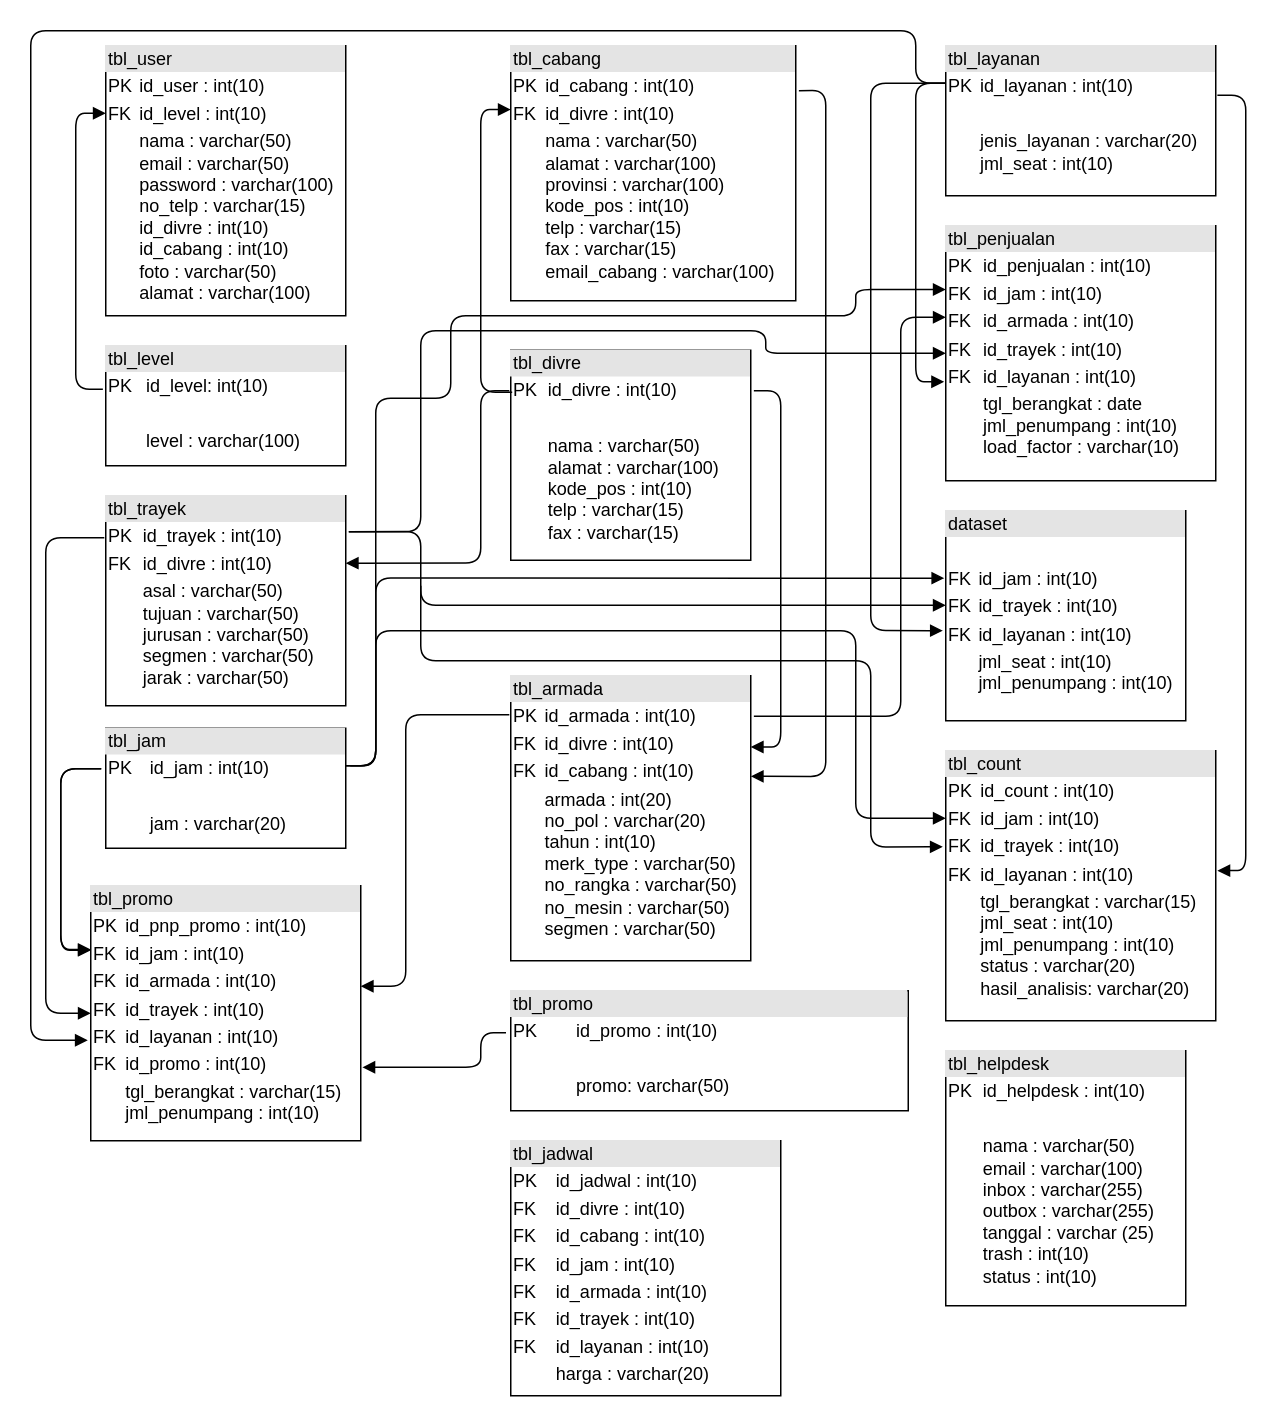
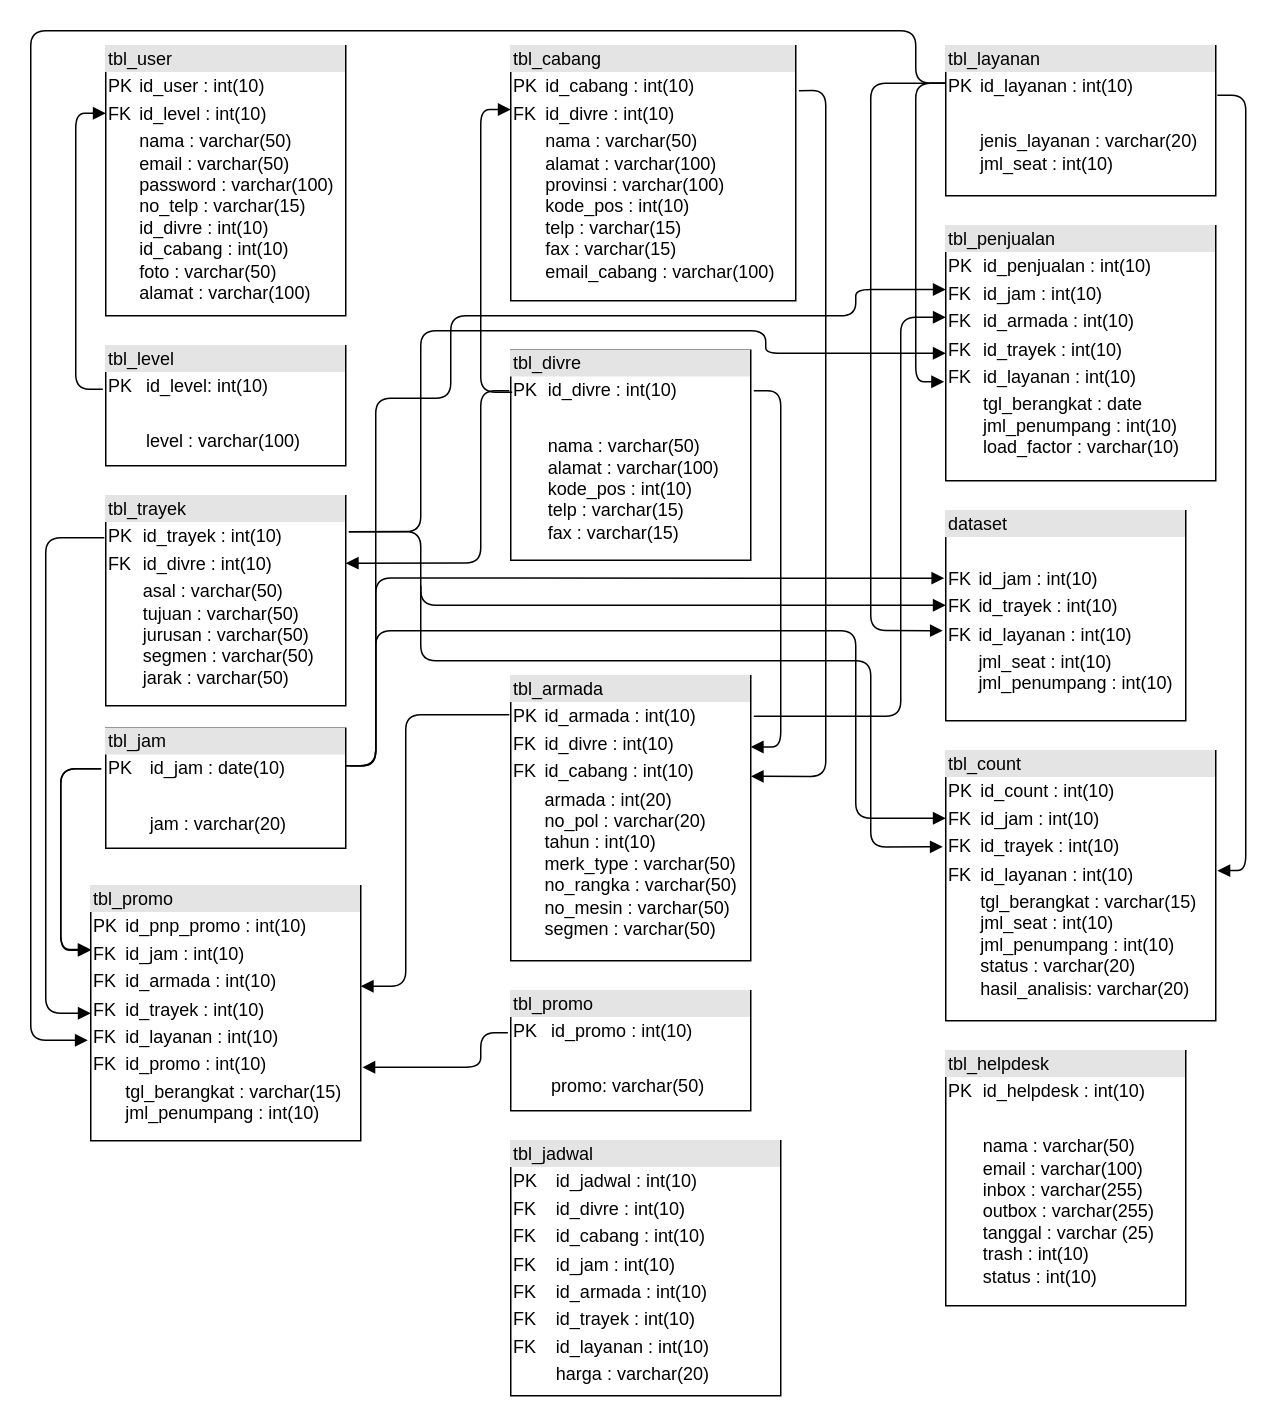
node "tbl_jam PK id_jam : int(10) jam : varchar(20)": label "tbl_jam PK id_jam : int(10) jam : varchar(20)" -> "tbl_jam PK id_jam : date(10) jam : varchar(20)"
node "tbl_promo PK id_promo : int(10) promo: varchar(50)": size 398x120 -> 240x120
